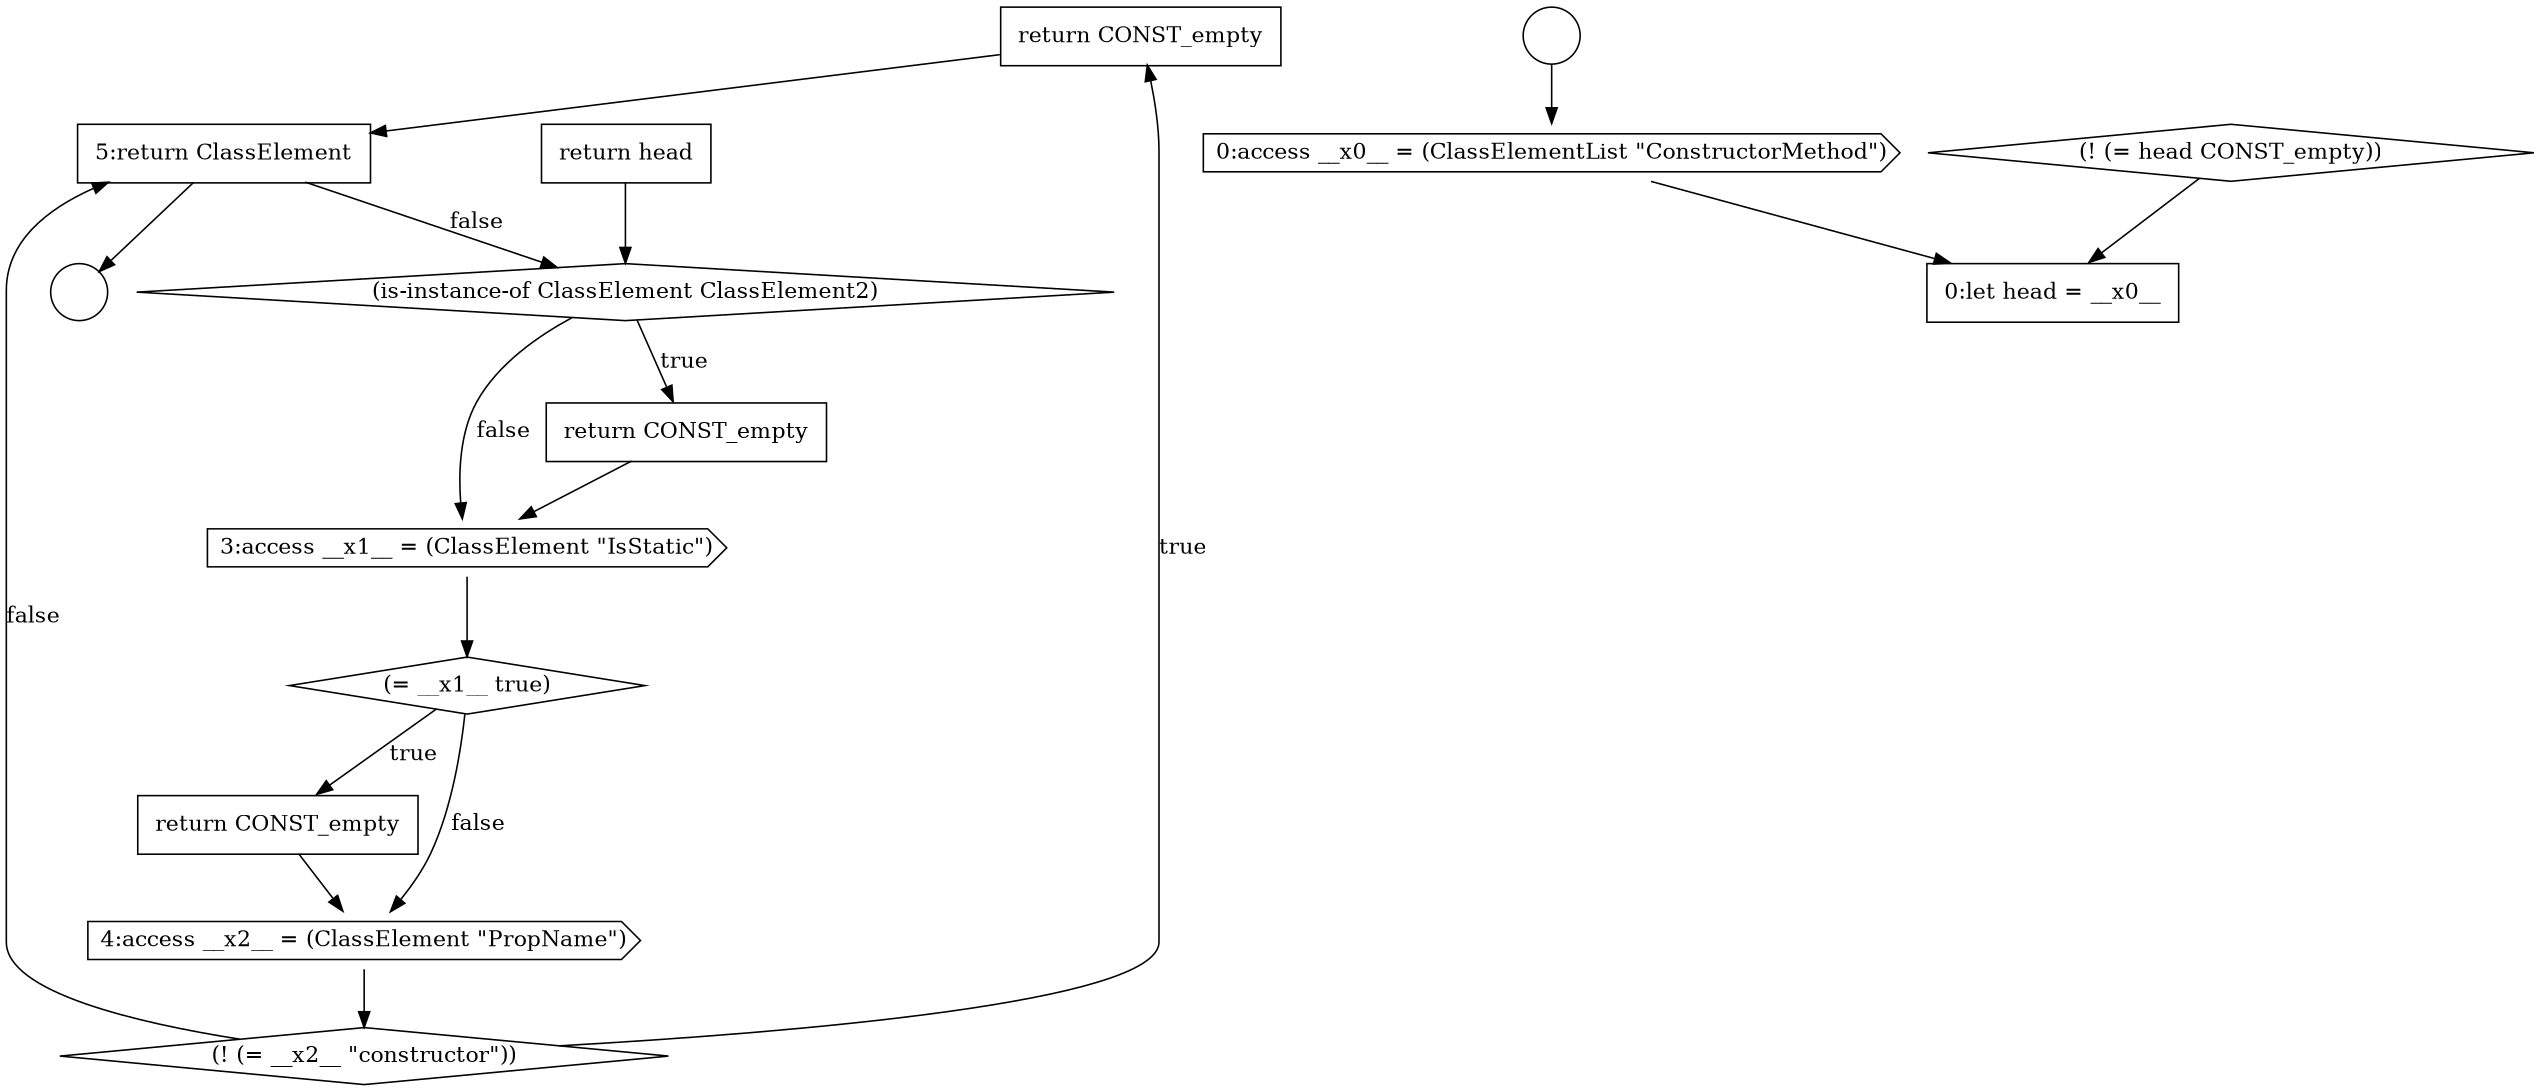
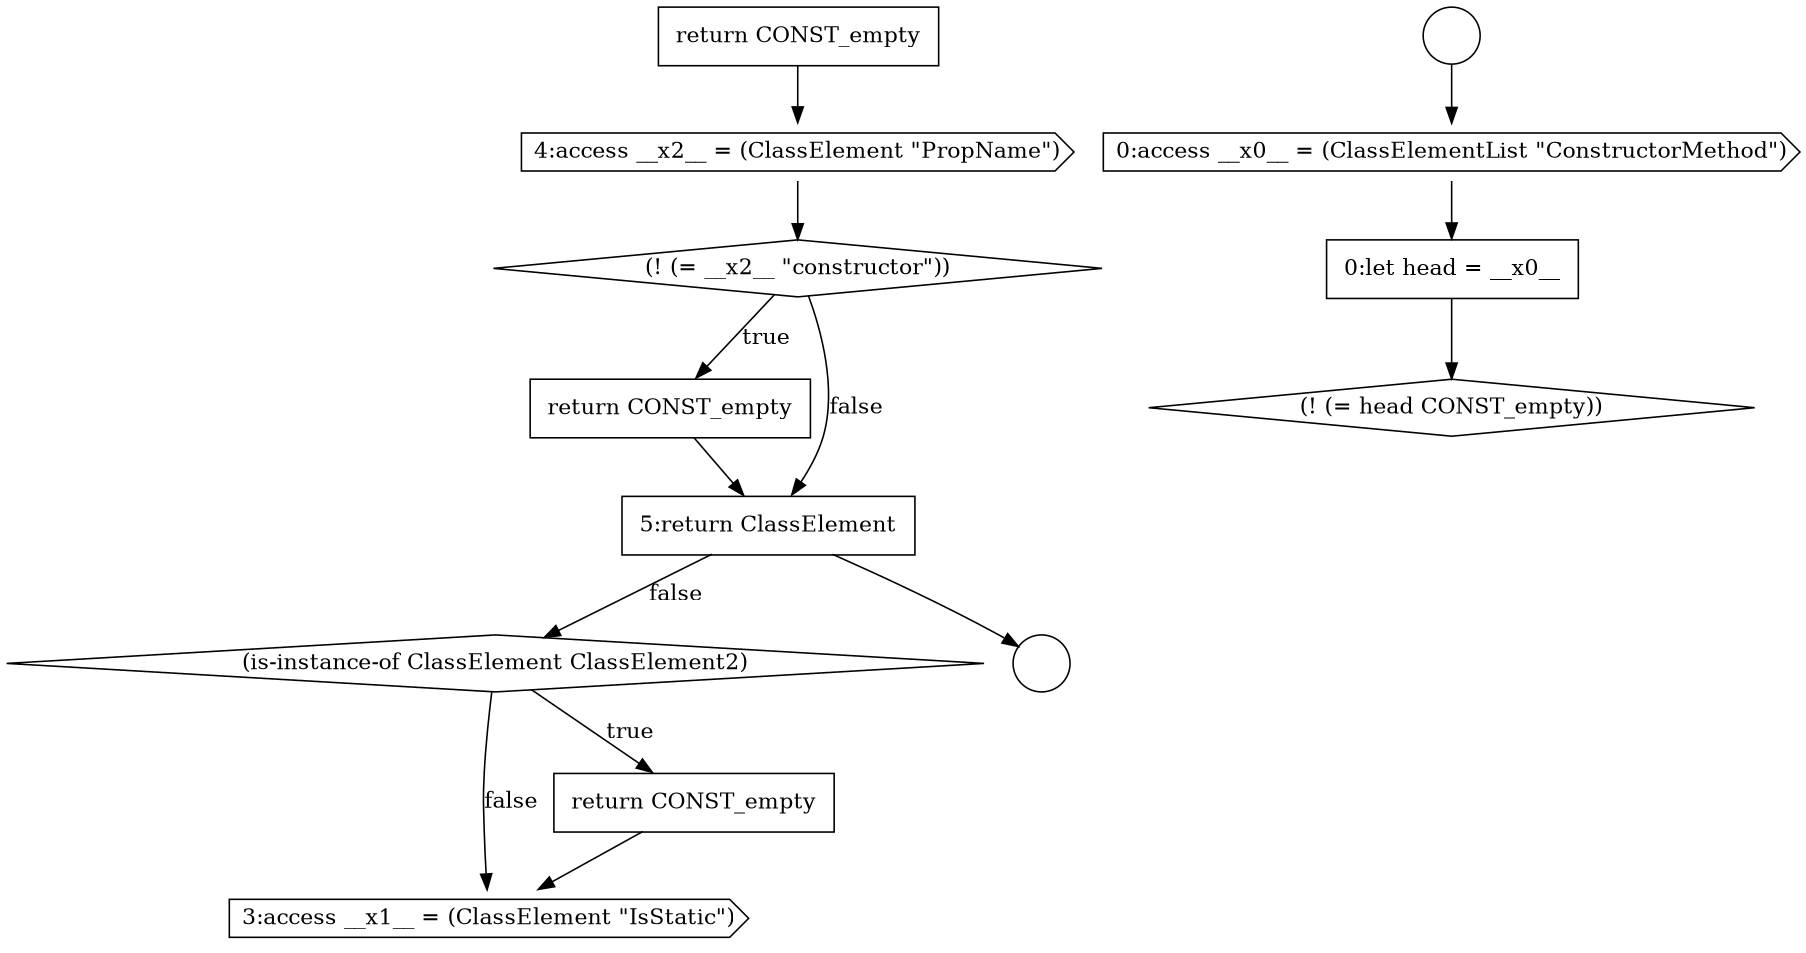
node "return head": removed
edge "(! (= head CONST_empty))" -> "0:let head = __x0__": reversed
node "(= __x1__ true)": removed
